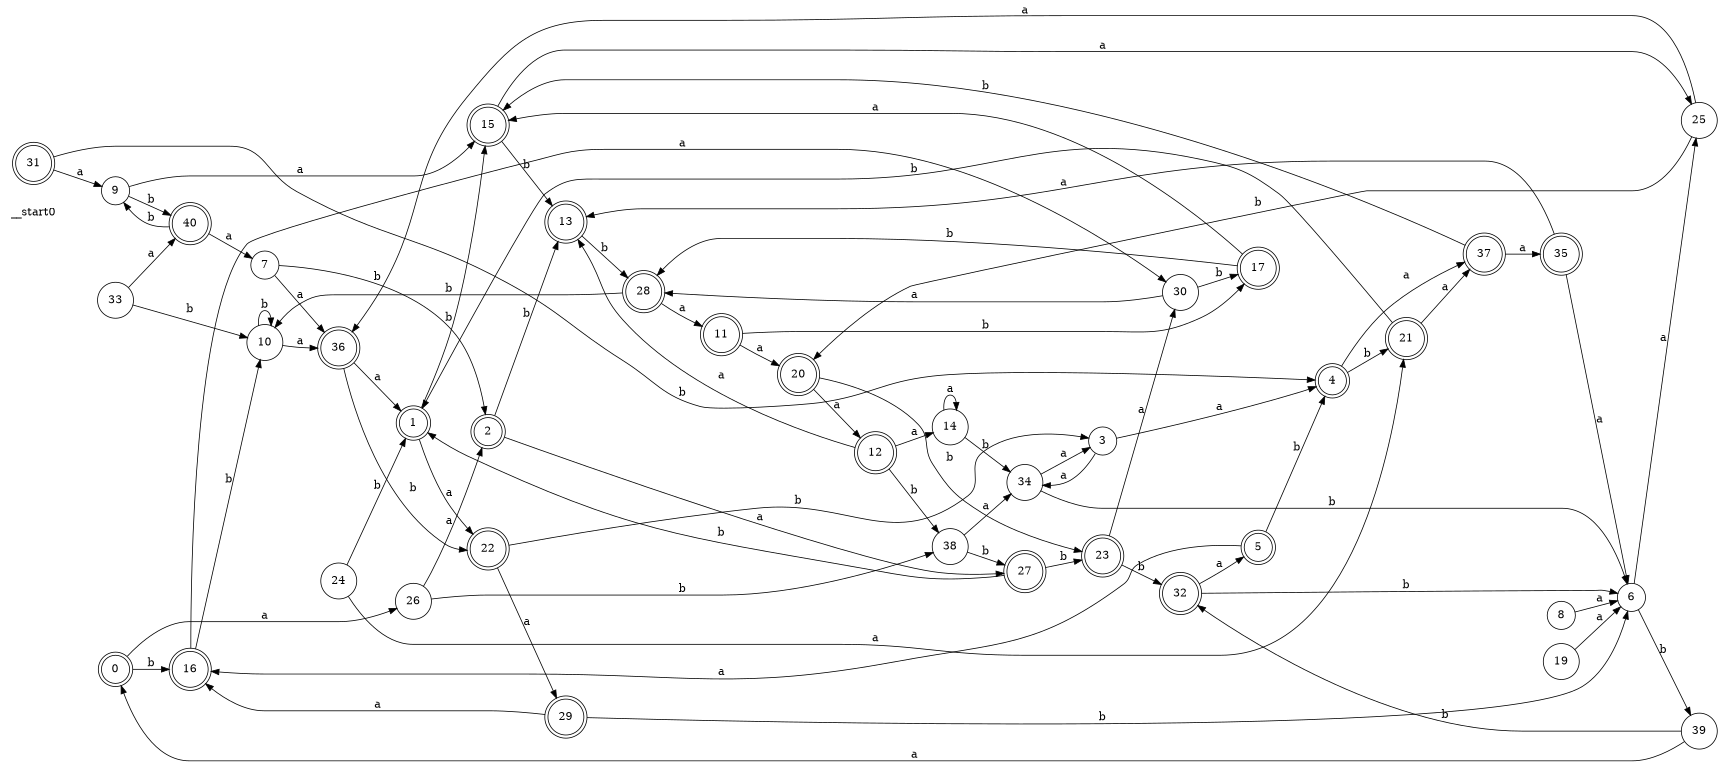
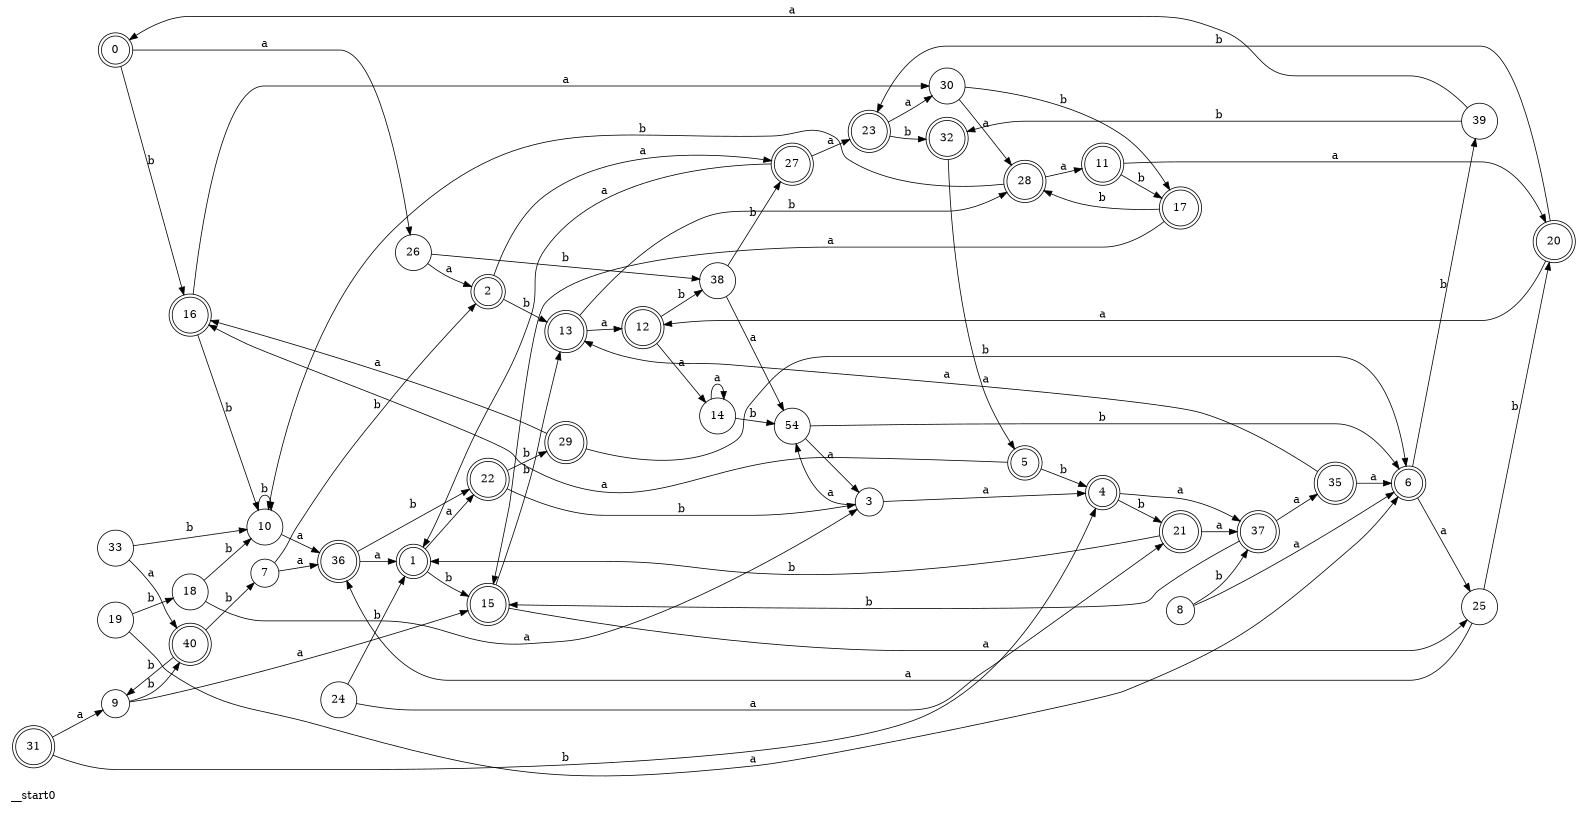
edge "40" -> "7": label "a" -> "b"
edge "12" -> "13": reversed
node "34": label "34" -> "54"
edge "27" -> "1": label "b" -> "a"
edge "27" -> "23": label "b" -> "a"
edge "8" -> "37": added, label "b"
edge "32" -> "6": removed, label "b"
node "18": added
node "6": shape circle -> doublecircle
edge "22" -> "29": label "a" -> "b"
